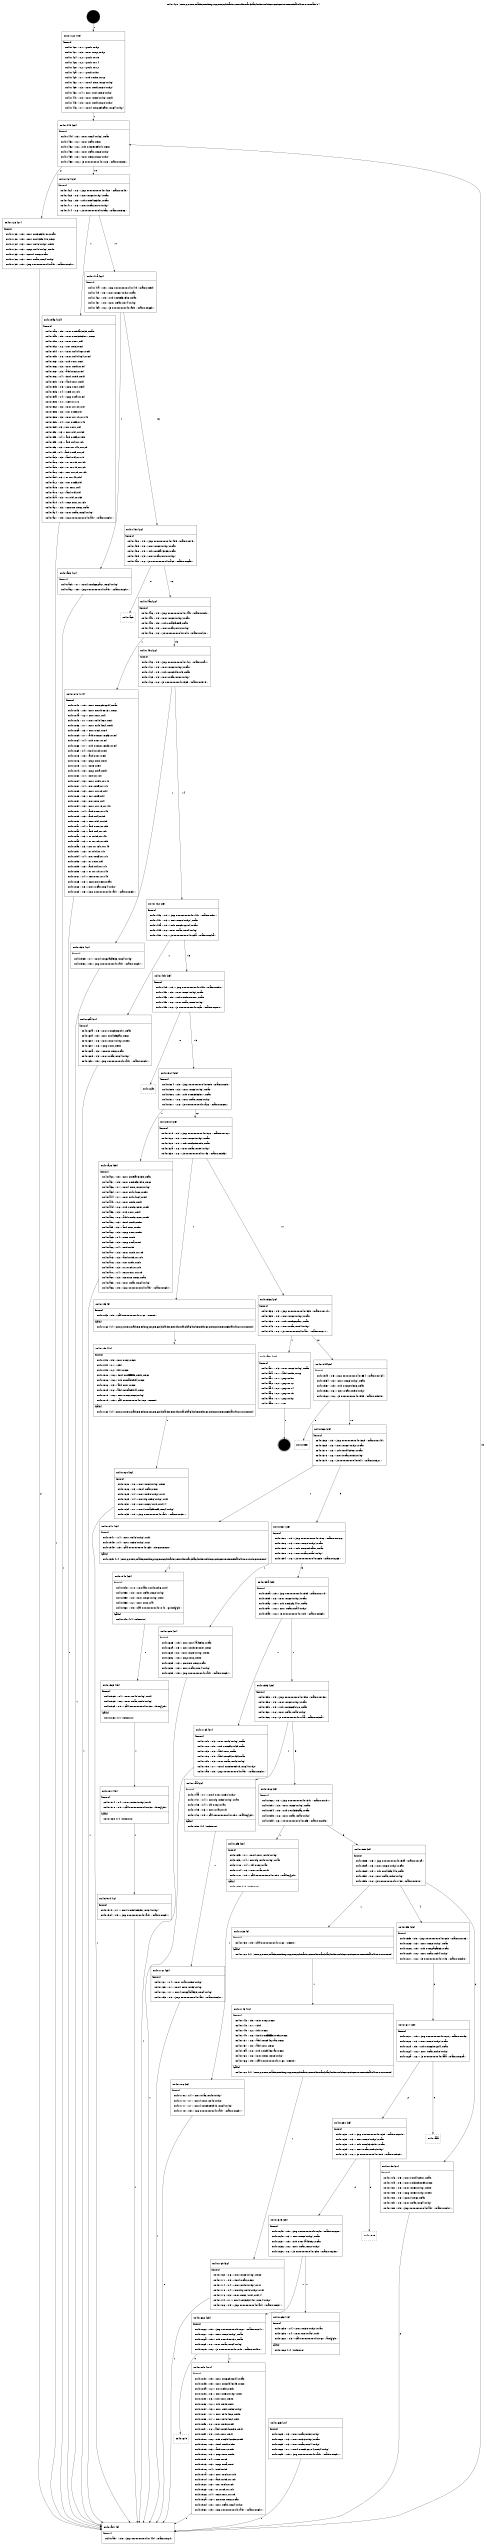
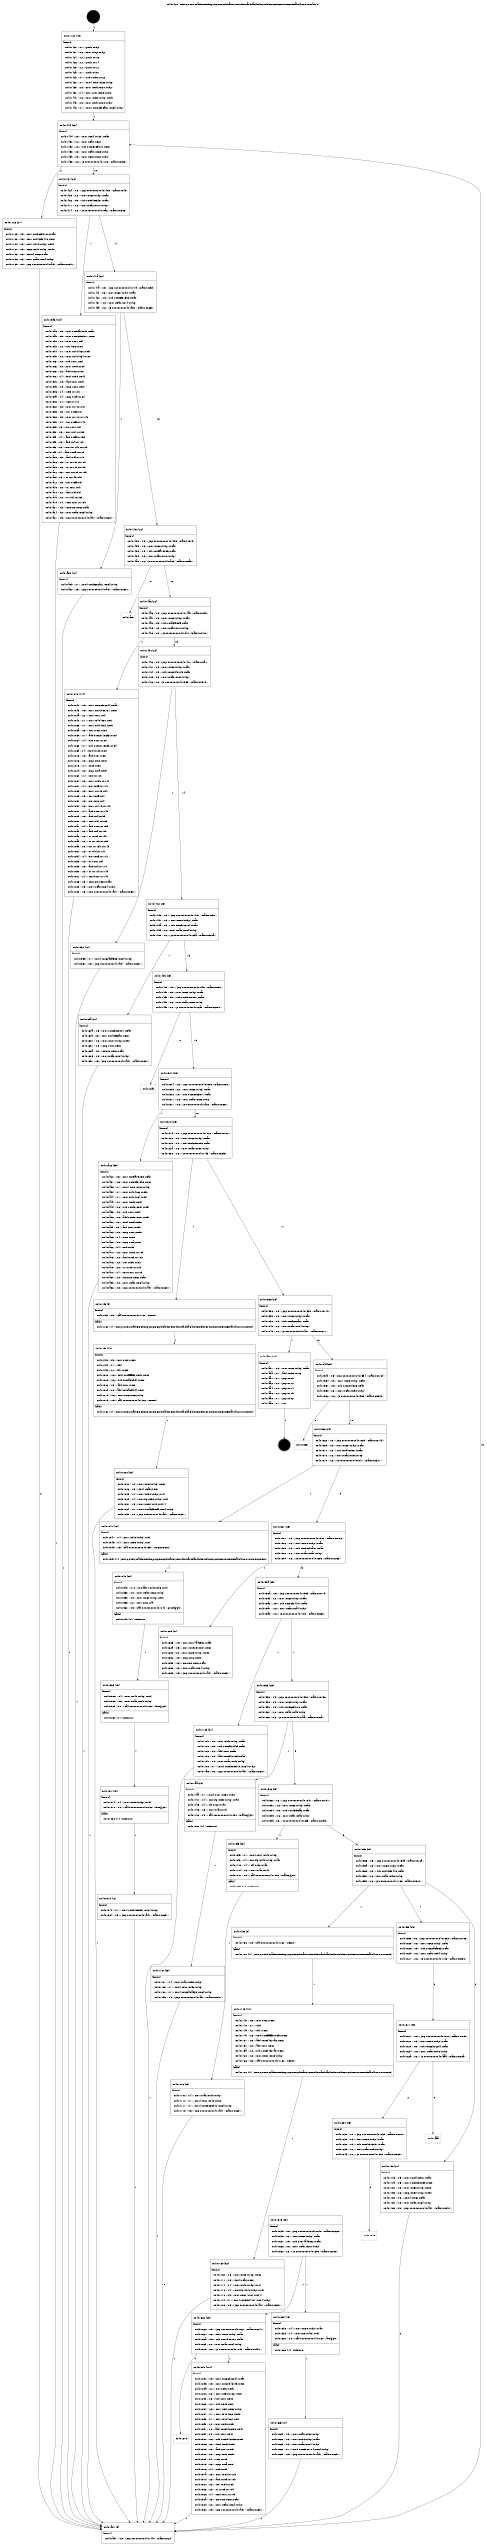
edge "0x401685 [27]" -> "0x401ad7 [5]": removed, label "1"
edge "0x401630 [25]" -> "0x401649 [25]": removed, label "2"
edge "0x4016b8 [13]" -> "0x4016c5 [21]": added, label "1"
